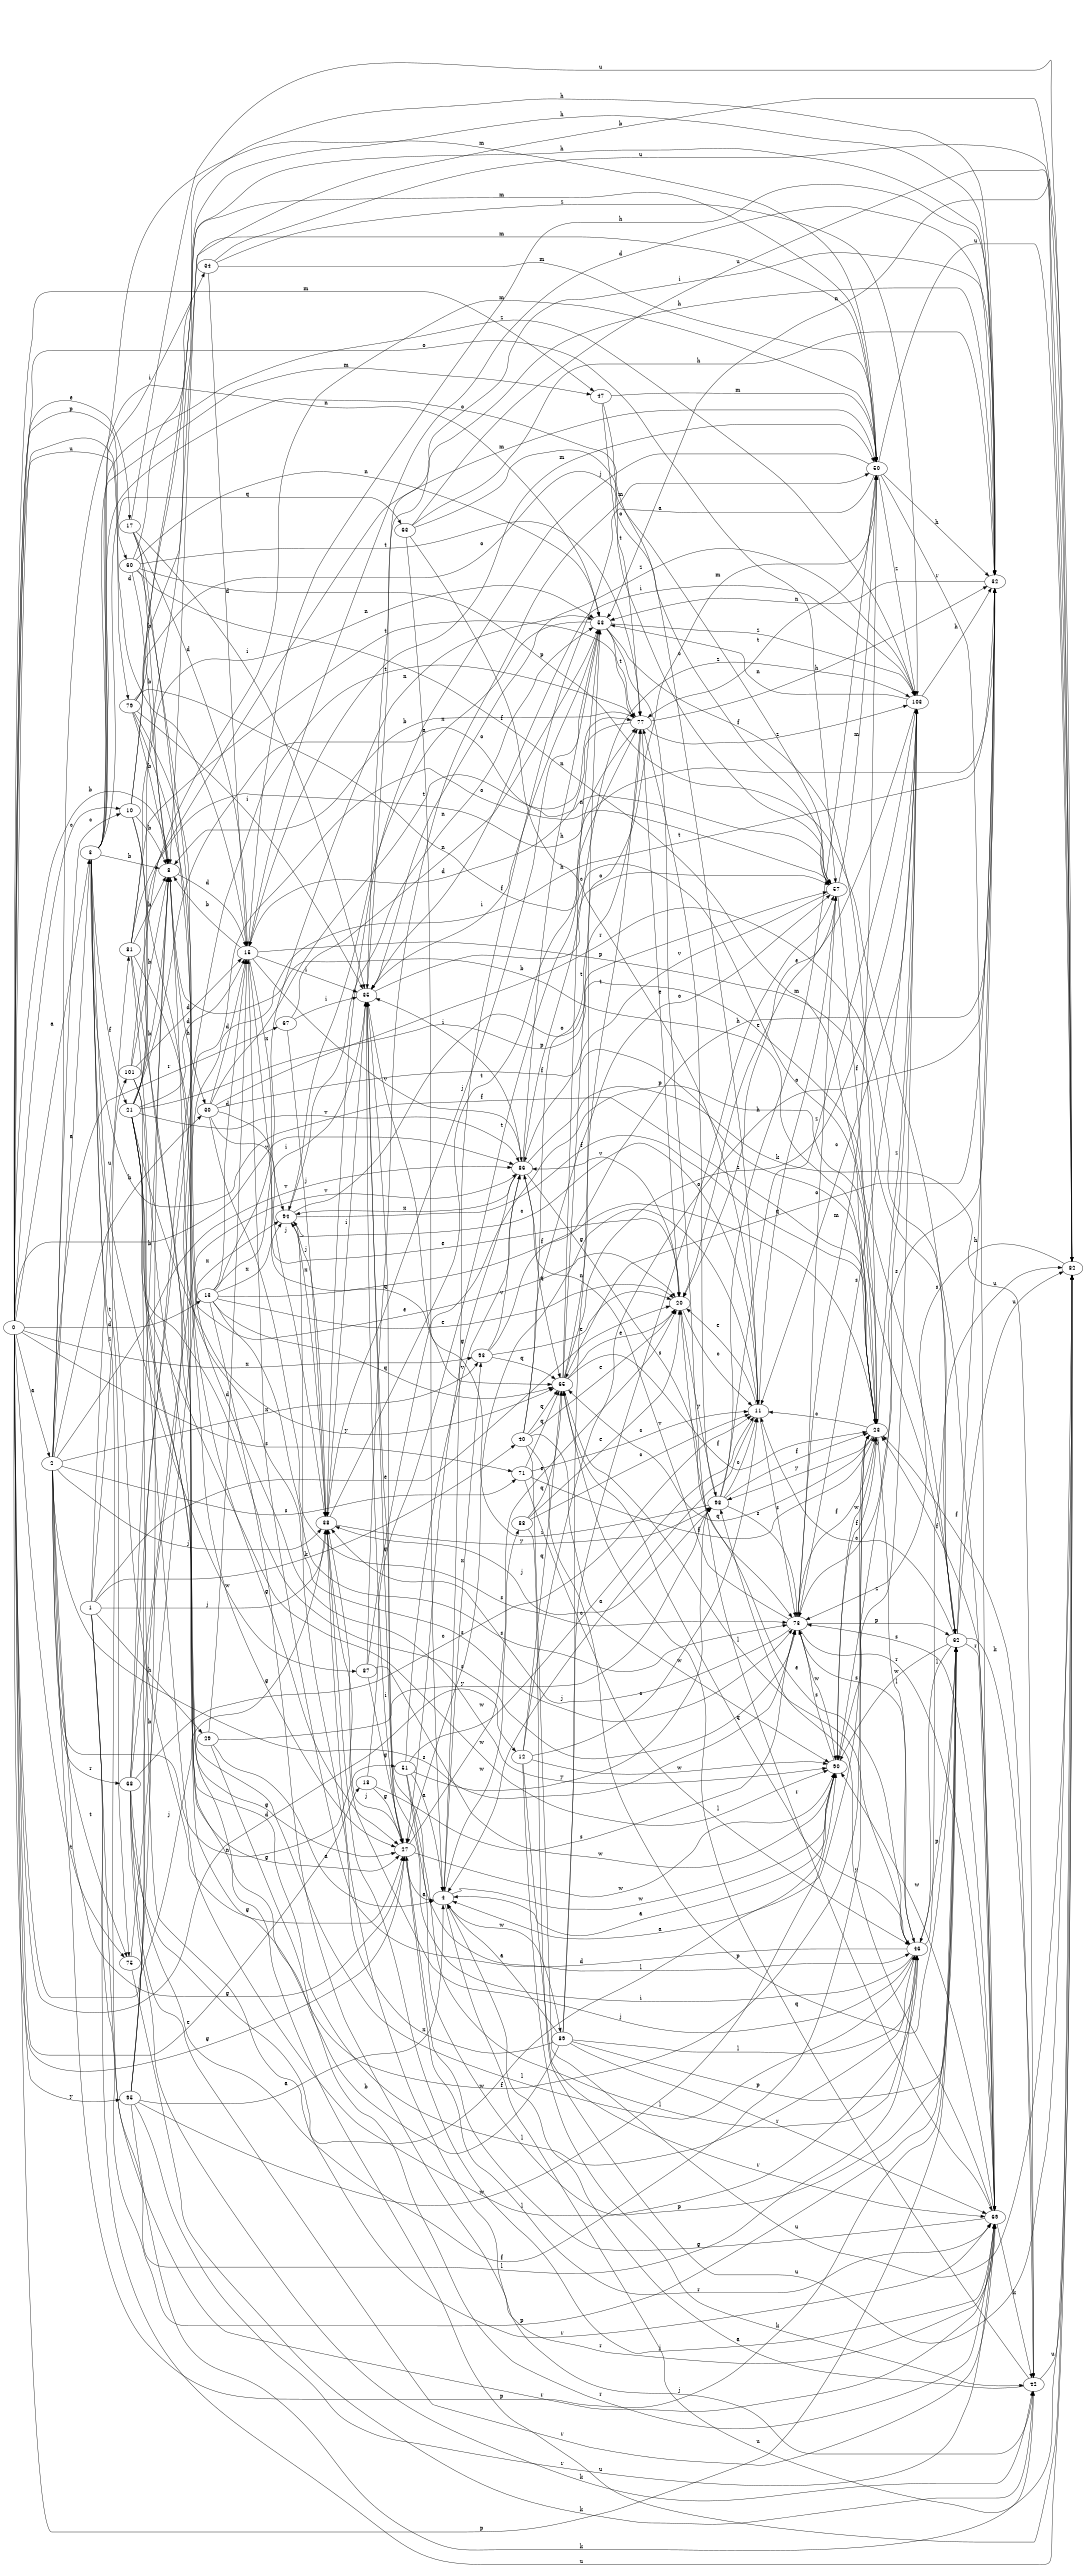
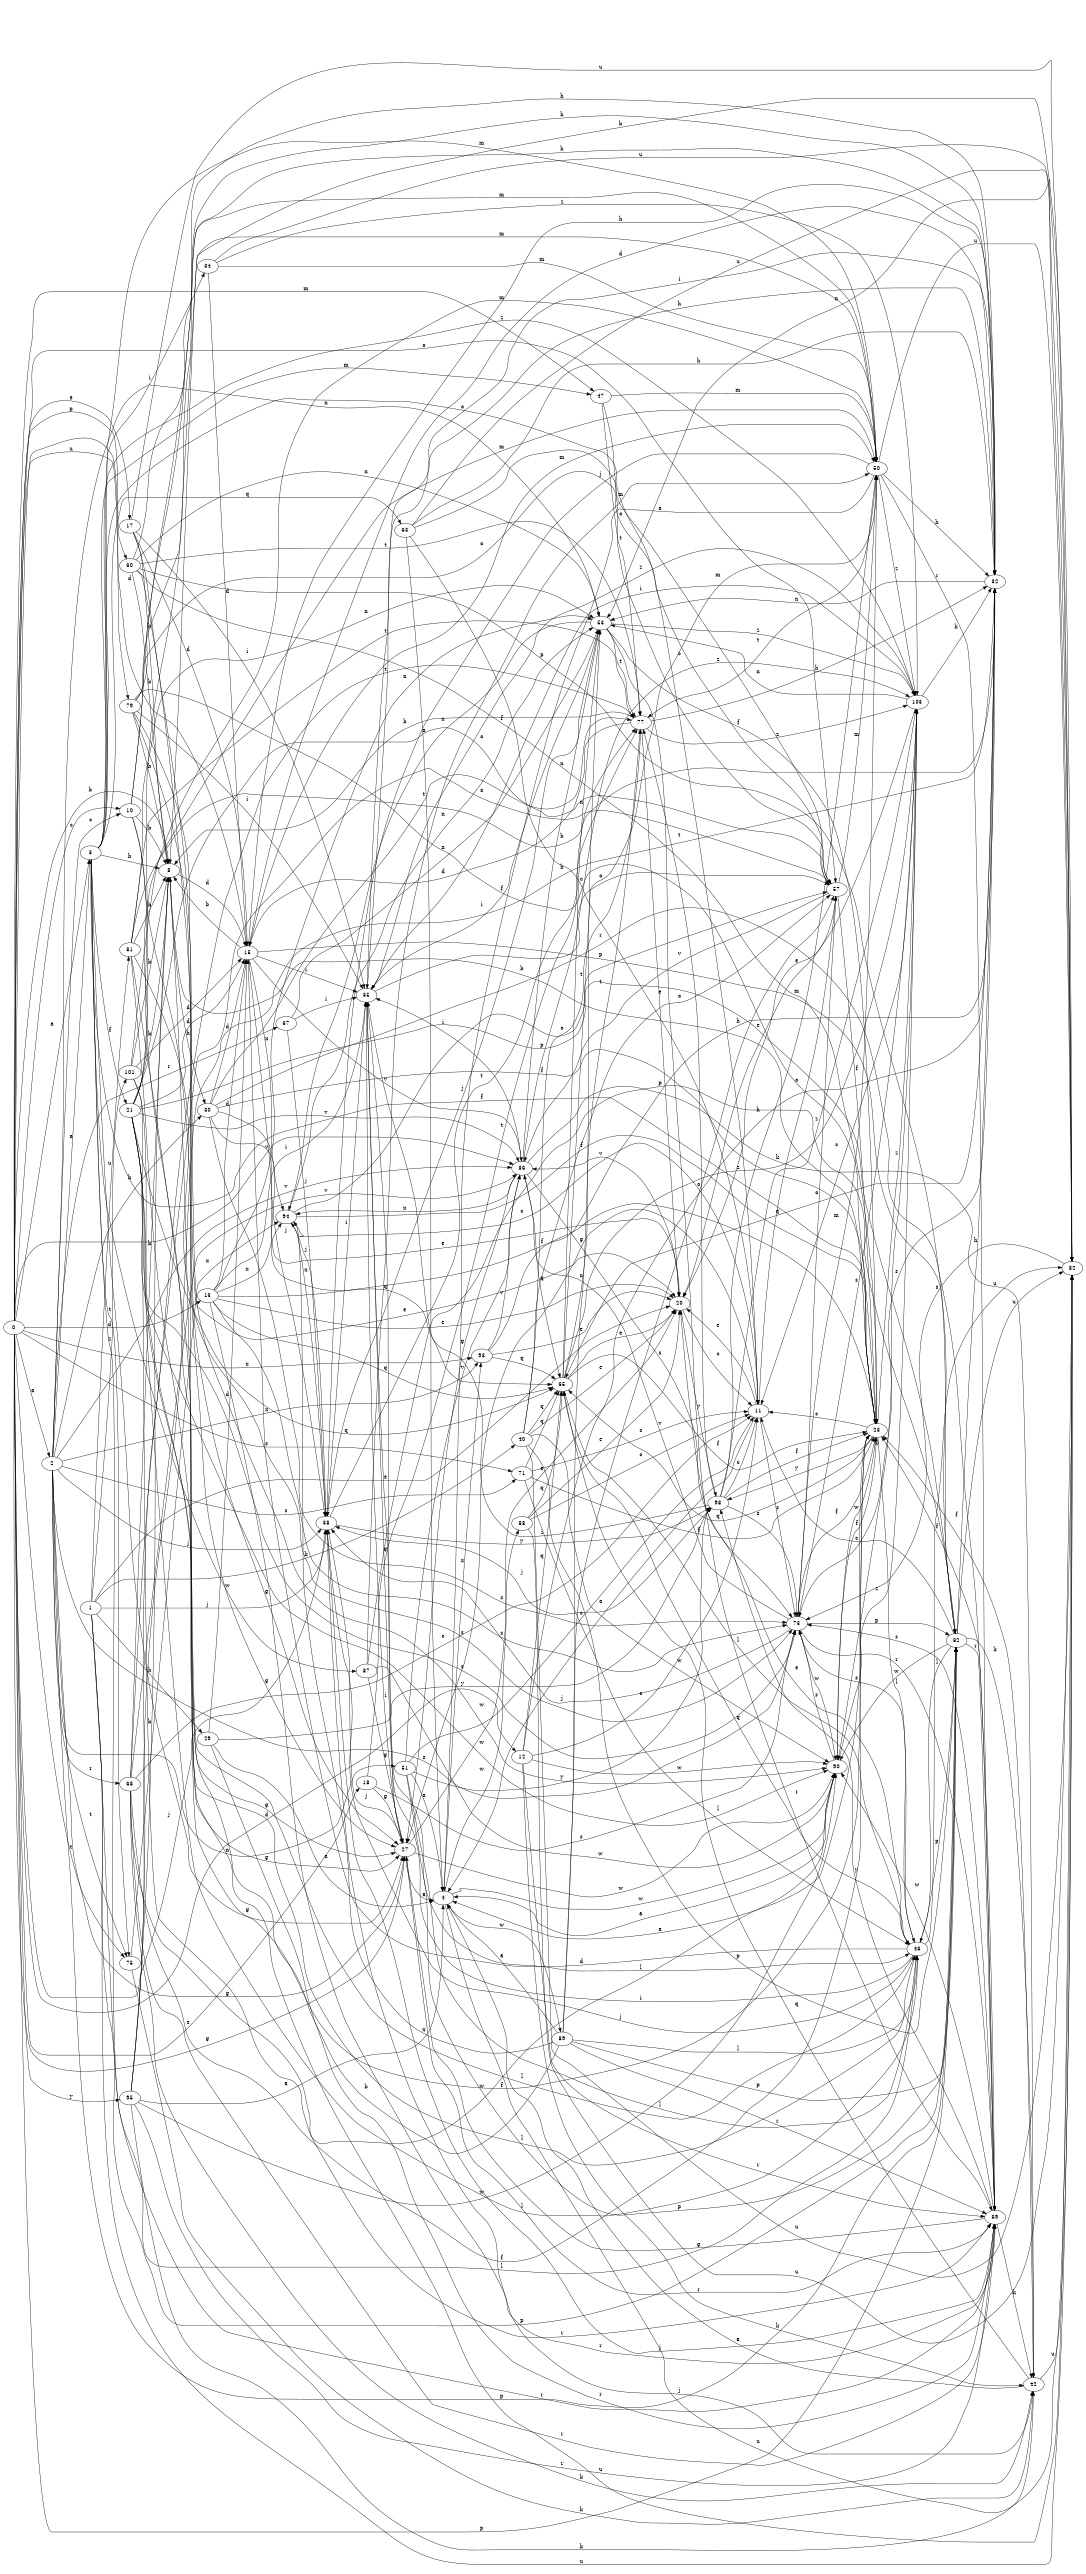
edge "21" -> "65": label "y" -> "q"
